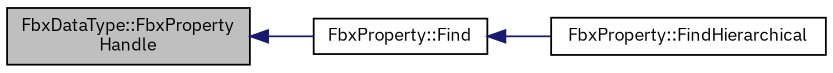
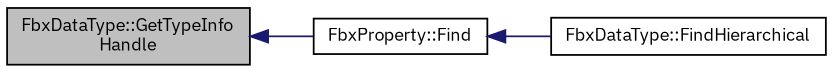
node "FbxDataType::FbxProperty Handle": label "FbxDataType::FbxProperty Handle" -> "FbxDataType::GetTypeInfo Handle"
node "FbxProperty::FindHierarchical": label "FbxProperty::FindHierarchical" -> "FbxDataType::FindHierarchical"
